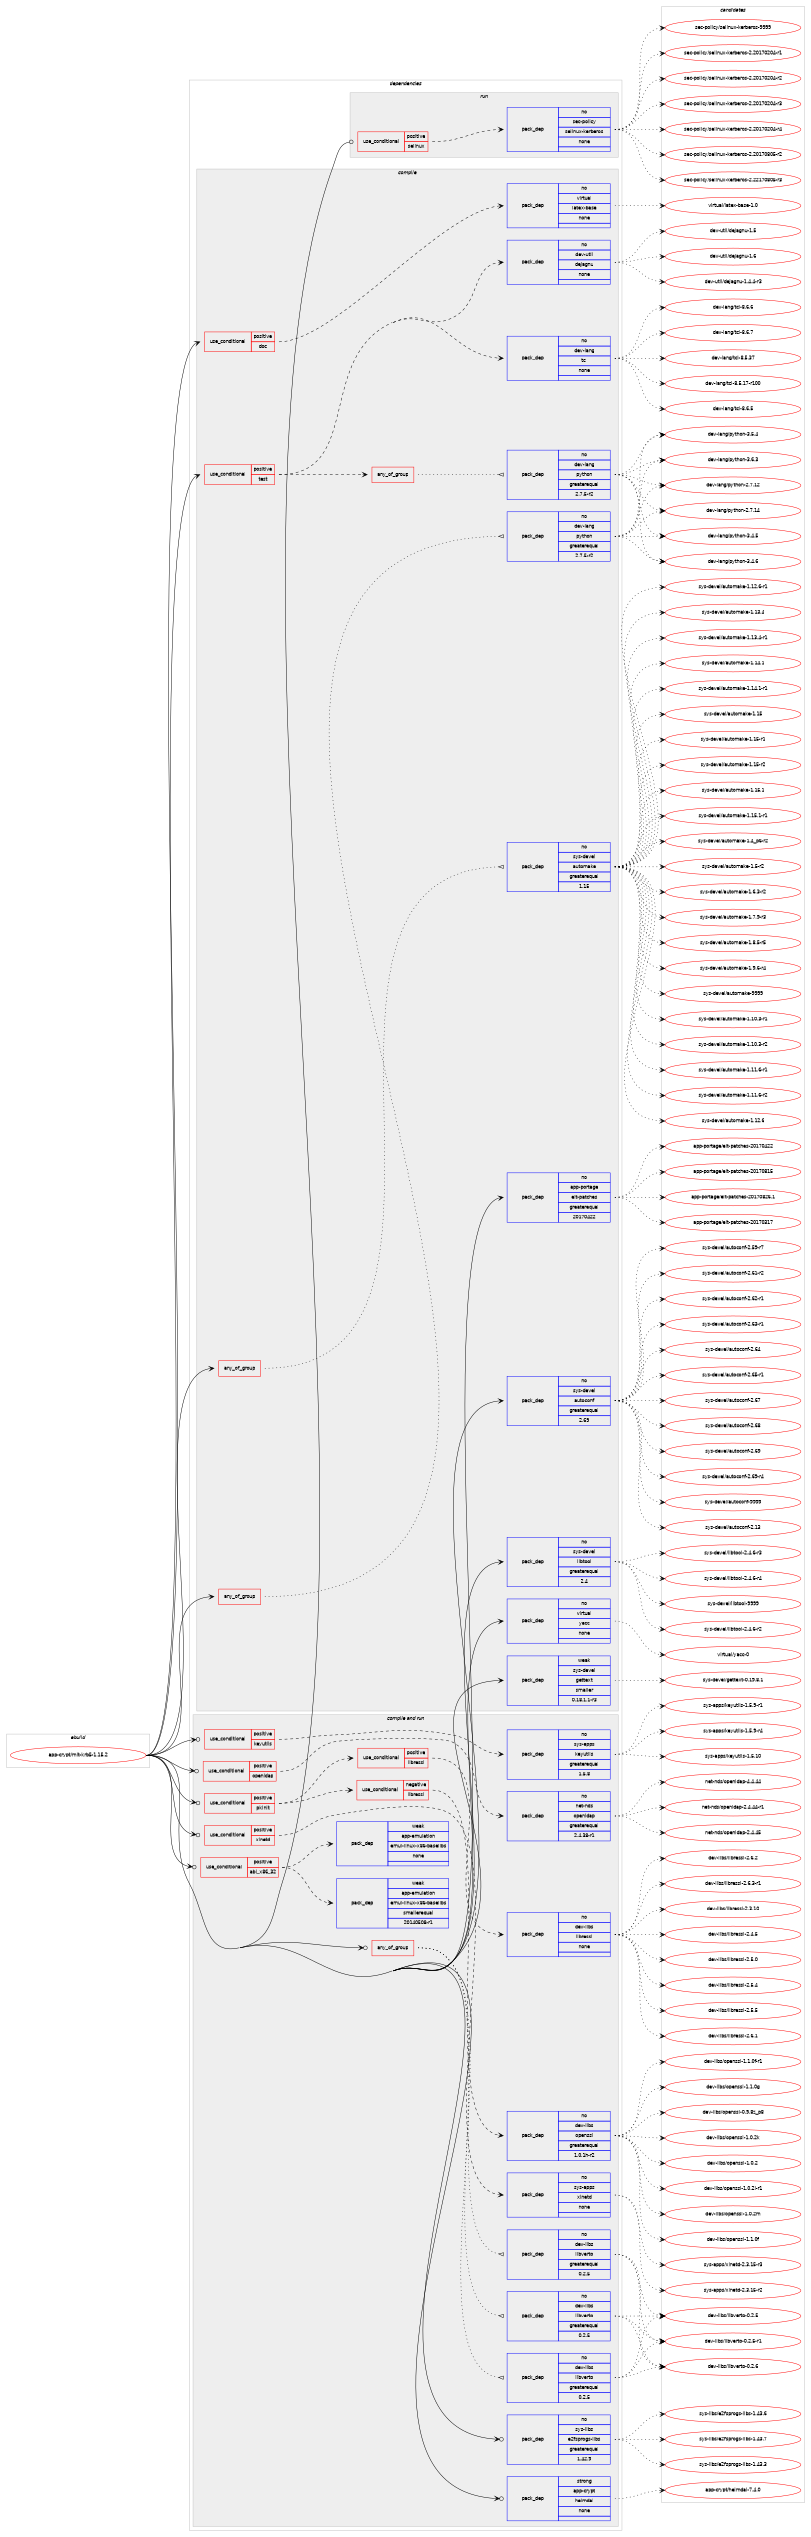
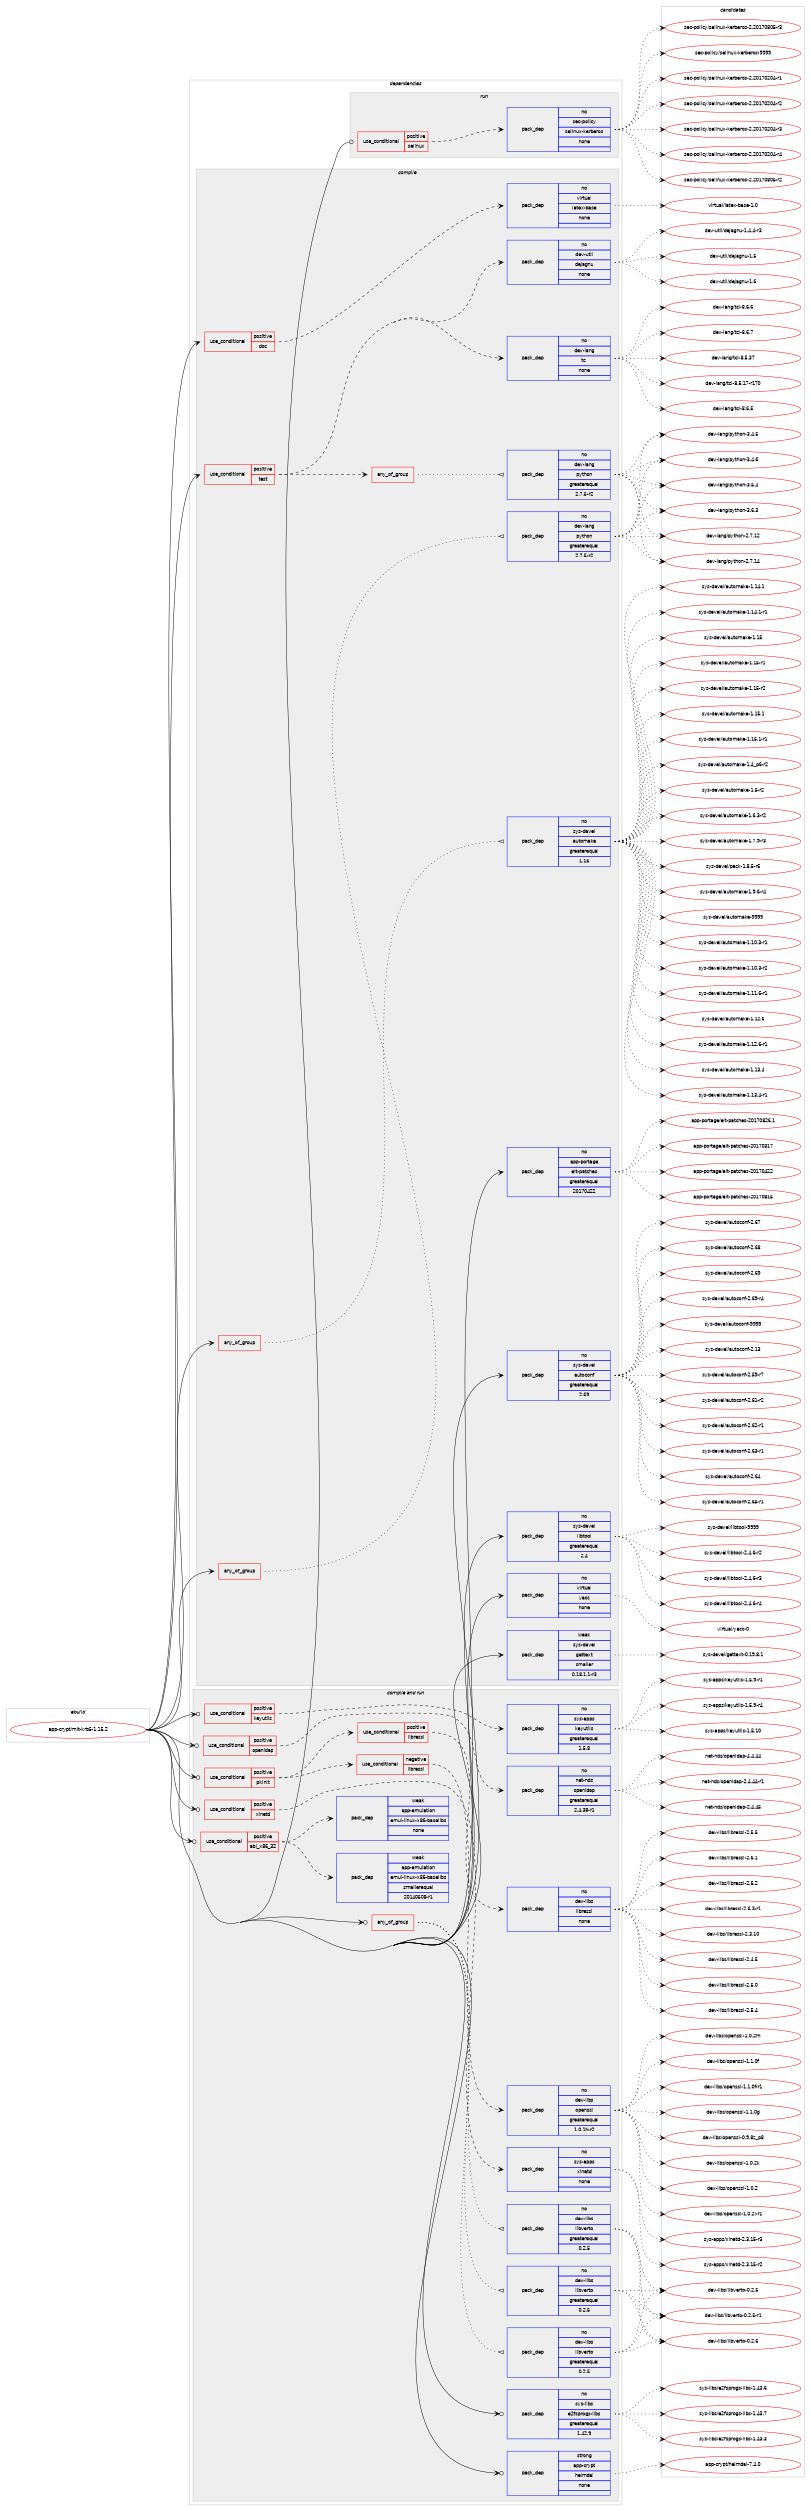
node "sec-policy/selinux-kerberos-2.22170805-r3": label "sec-policy/selinux-kerberos-2.22170805-r3" -> "sec-policy/selinux-kerberos-2.20170805-r3"
node "dev-lang/tcl-8.5.17-r100": label "dev-lang/tcl-8.5.17-r100" -> "dev-lang/tcl-8.5.17-r170"
node "sys-devel/automake-1.8.5-r5": label "sys-devel/automake-1.8.5-r5" -> "sys-devel/pack-1.8.5-r5"
node "sys-devel/automake-1.11.6-r2": removed
